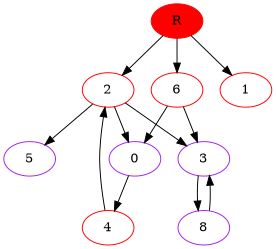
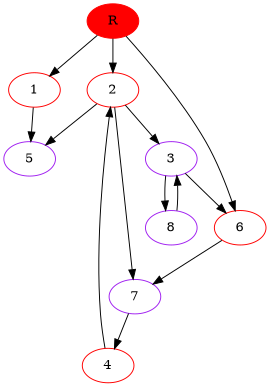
edge "1" -> "5": added
edge "6" -> "3": reversed
node "0": label "0" -> "7"
